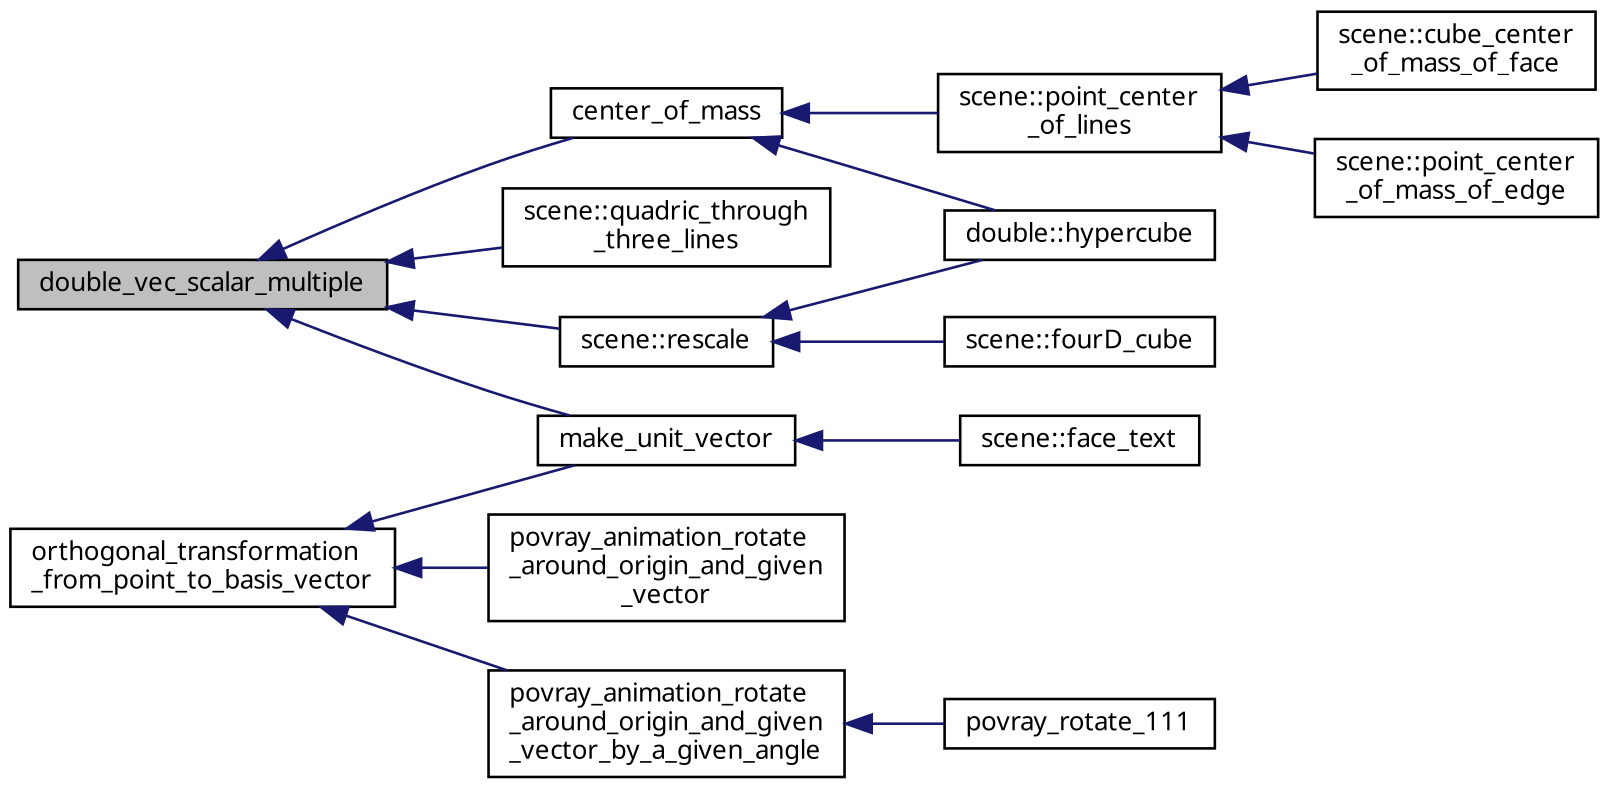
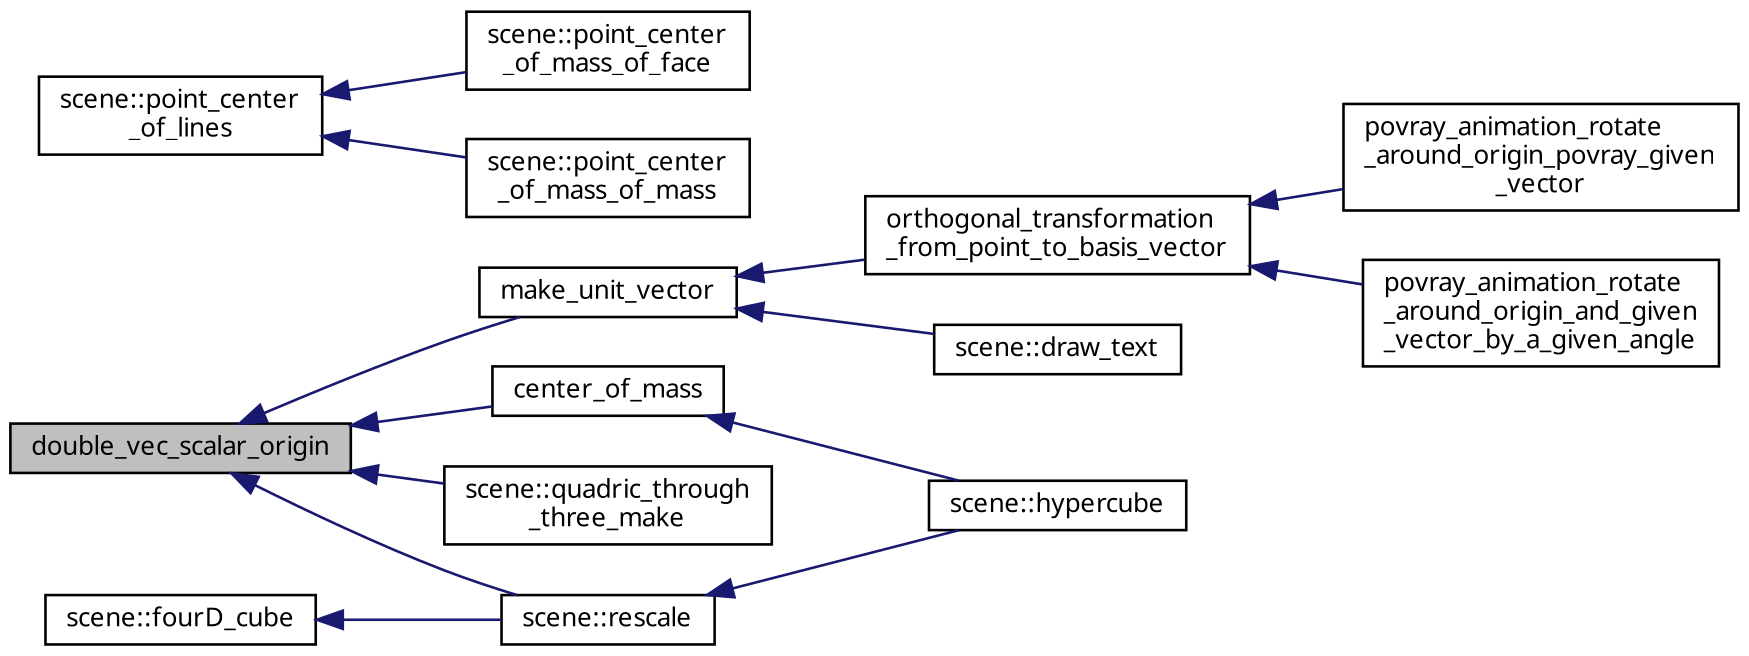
node "scene::cube_center _of_mass_of_face": label "scene::cube_center _of_mass_of_face" -> "scene::point_center _of_mass_of_face"
edge "scene::point_center _of_lines" -> "center_of_mass": removed
node "scene::point_center _of_mass_of_edge": label "scene::point_center _of_mass_of_edge" -> "scene::point_center _of_mass_of_mass"
node "scene::quadric_through _three_lines": label "scene::quadric_through _three_lines" -> "scene::quadric_through _three_make"
node "double::hypercube": label "double::hypercube" -> "scene::hypercube"
node "double_vec_scalar_multiple": label "double_vec_scalar_multiple" -> "double_vec_scalar_origin"
edge "scene::fourD_cube" -> "scene::rescale": reversed
node "scene::face_text": label "scene::face_text" -> "scene::draw_text"
edge "make_unit_vector" -> "orthogonal_transformation _from_point_to_basis_vector": reversed
node "povray_animation_rotate _around_origin_and_given _vector": label "povray_animation_rotate _around_origin_and_given _vector" -> "povray_animation_rotate _around_origin_povray_given _vector"
node "povray_rotate_111": removed
